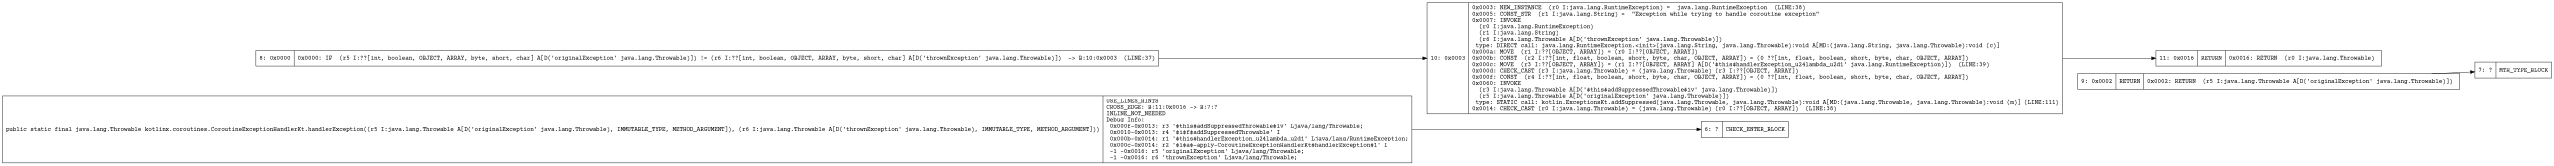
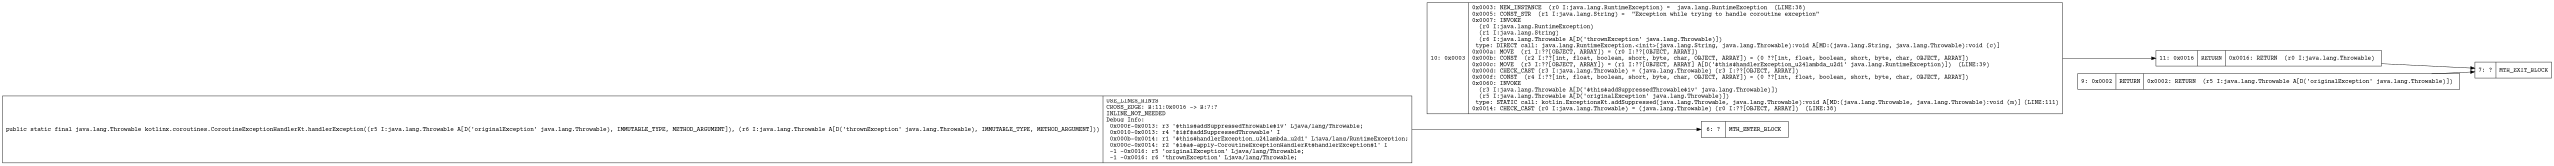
node "8: 0x0000": removed
edge "11: 0x0016" -> "7: ?": added
node "7: ?": text "MTH_TYPE_BLOCK" -> "MTH_EXIT_BLOCK"
node "6: ?": text "CHECK_ENTER_BLOCK" -> "MTH_ENTER_BLOCK"
